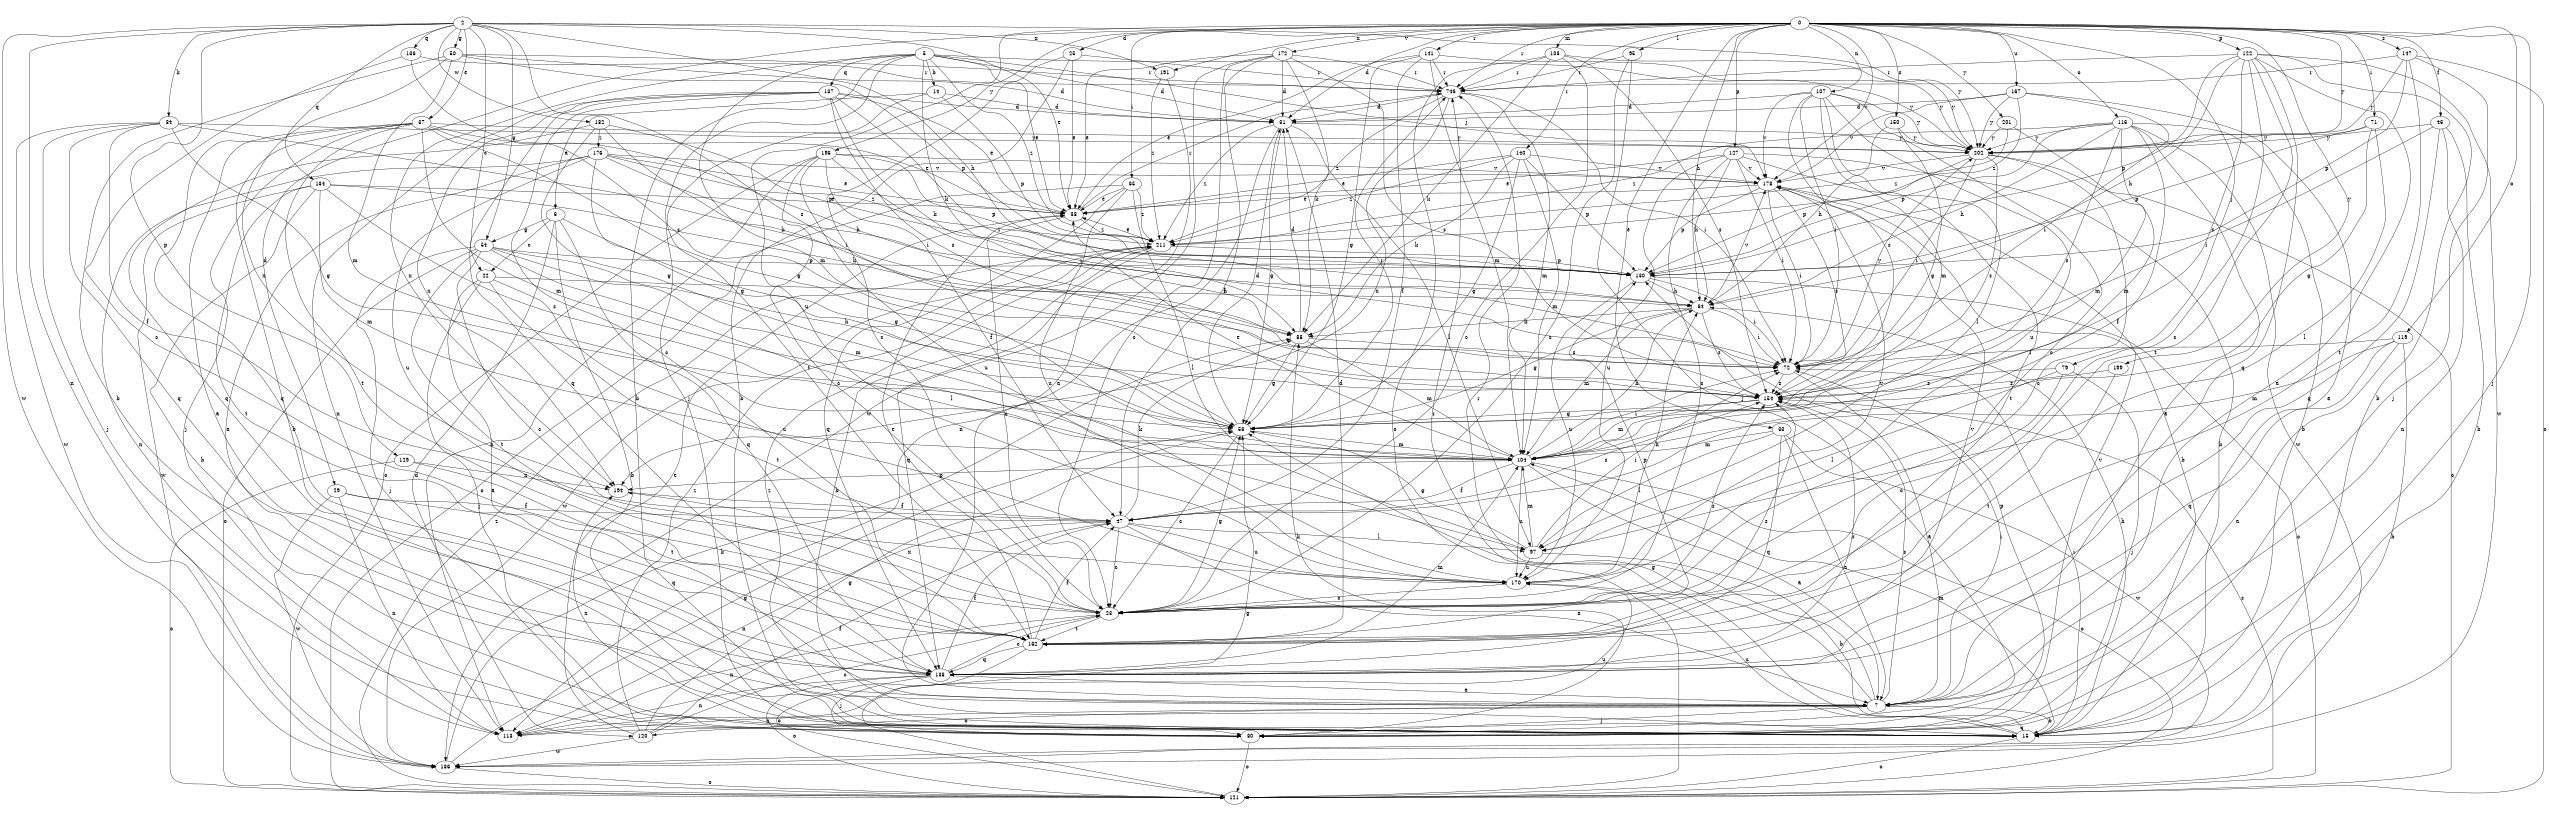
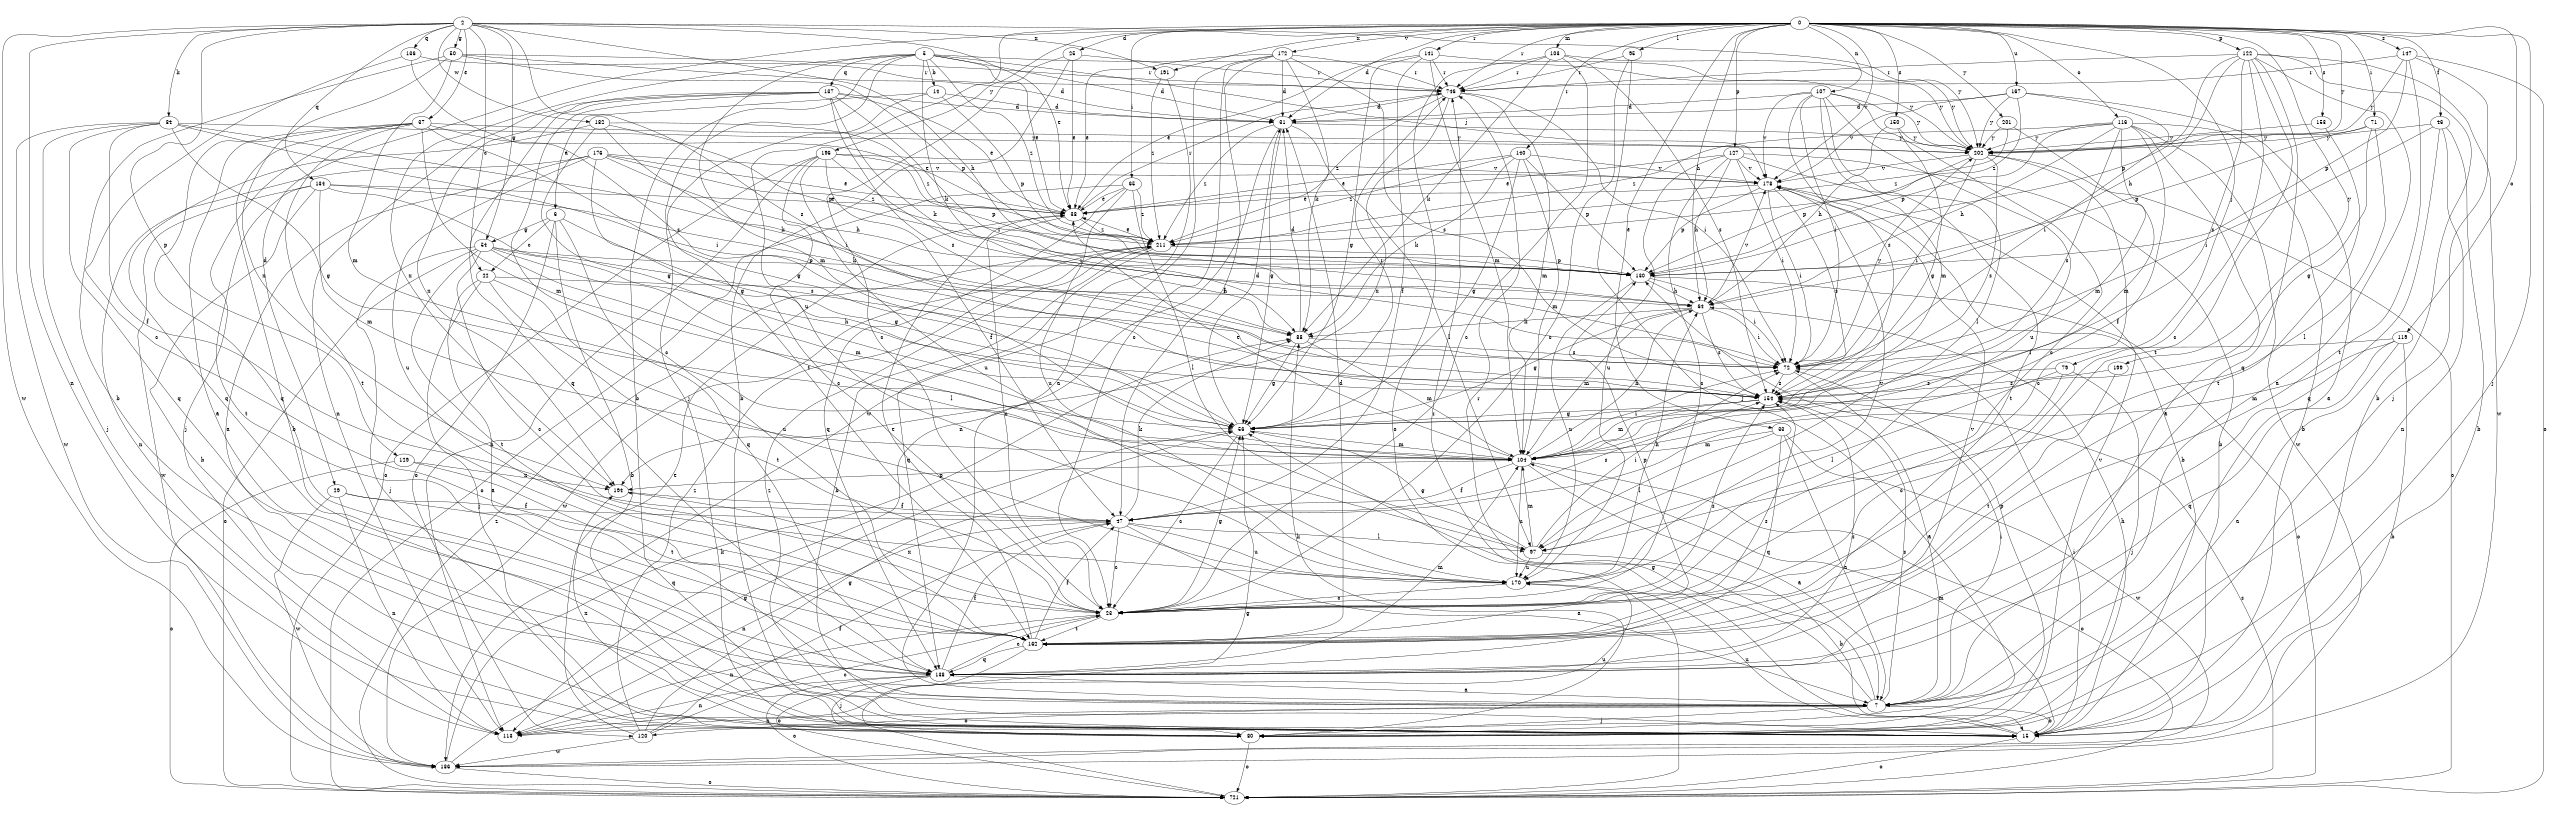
node "153": added
edge "182" -> "176": now "182" -> "211"
edge "37" -> "72": now "84" -> "72"
edge "134" -> "56": now "134" -> "154"
edge "6" -> "120": label "d" -> "o"
node "121": label "121" -> "721"
